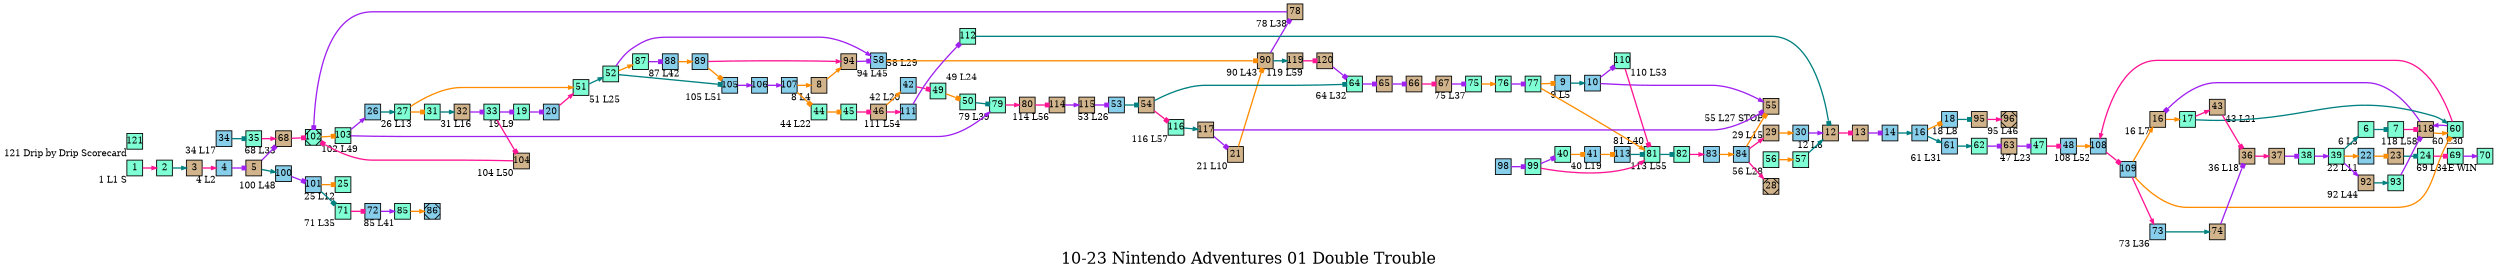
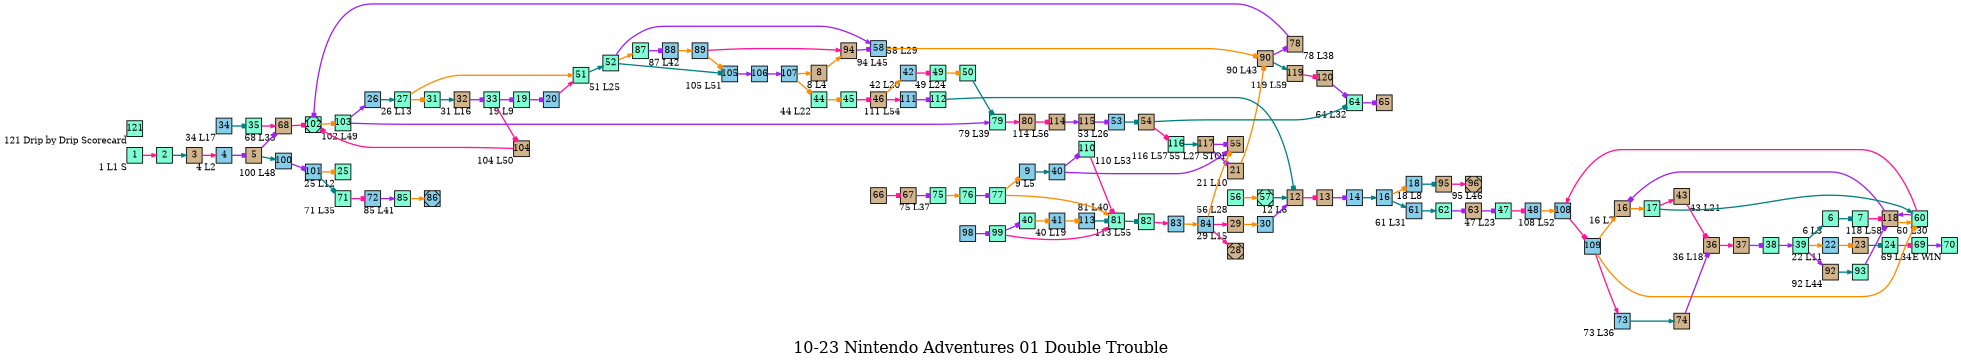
node "10": label "10" -> "40"
edge "65" -> "66": removed
node "57": shape box -> Msquare
